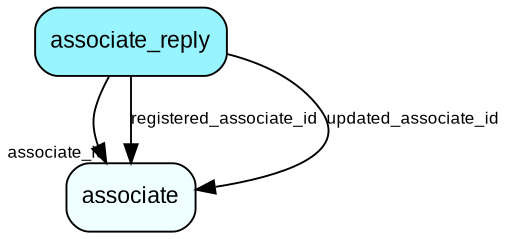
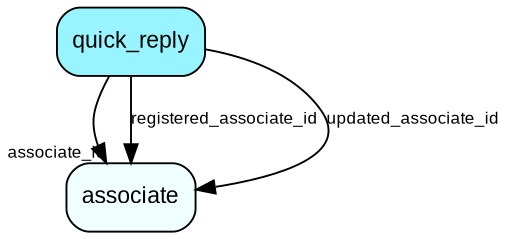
node "associate_reply": label "associate_reply" -> "quick_reply"
